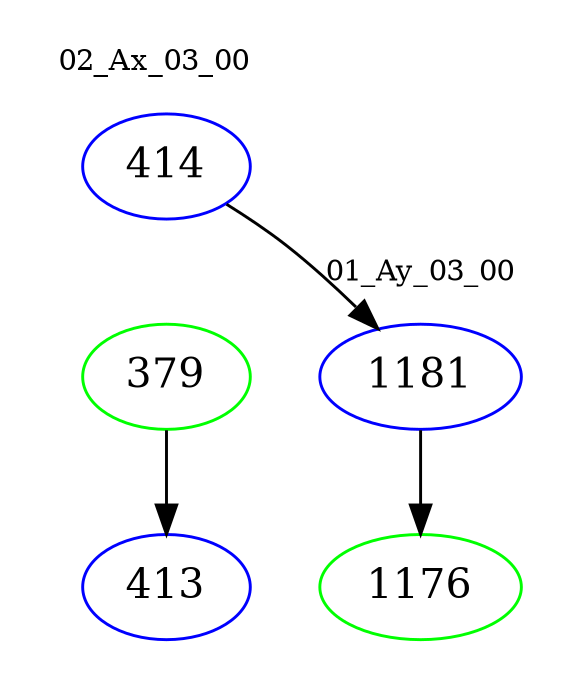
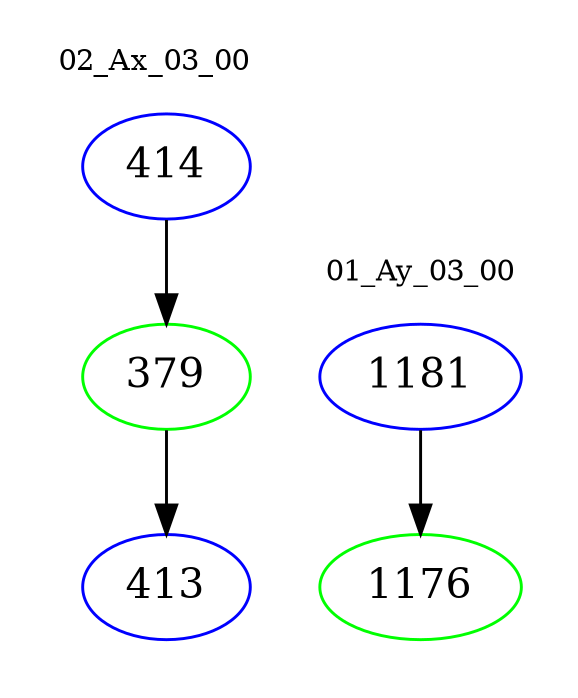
edge "414" -> "1181": now "414" -> "379"
